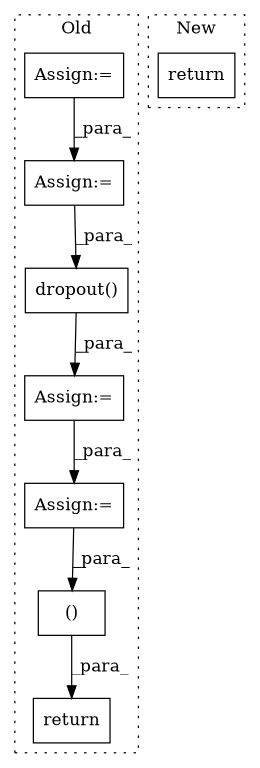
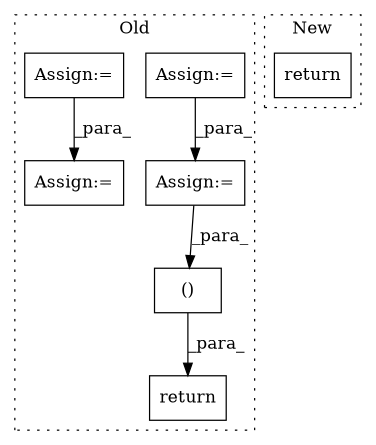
node "dropout()": removed
